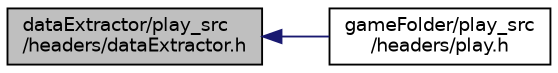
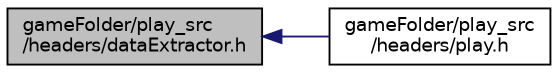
node "dataExtractor/play_src /headers/dataExtractor.h": label "dataExtractor/play_src /headers/dataExtractor.h" -> "gameFolder/play_src /headers/dataExtractor.h"
